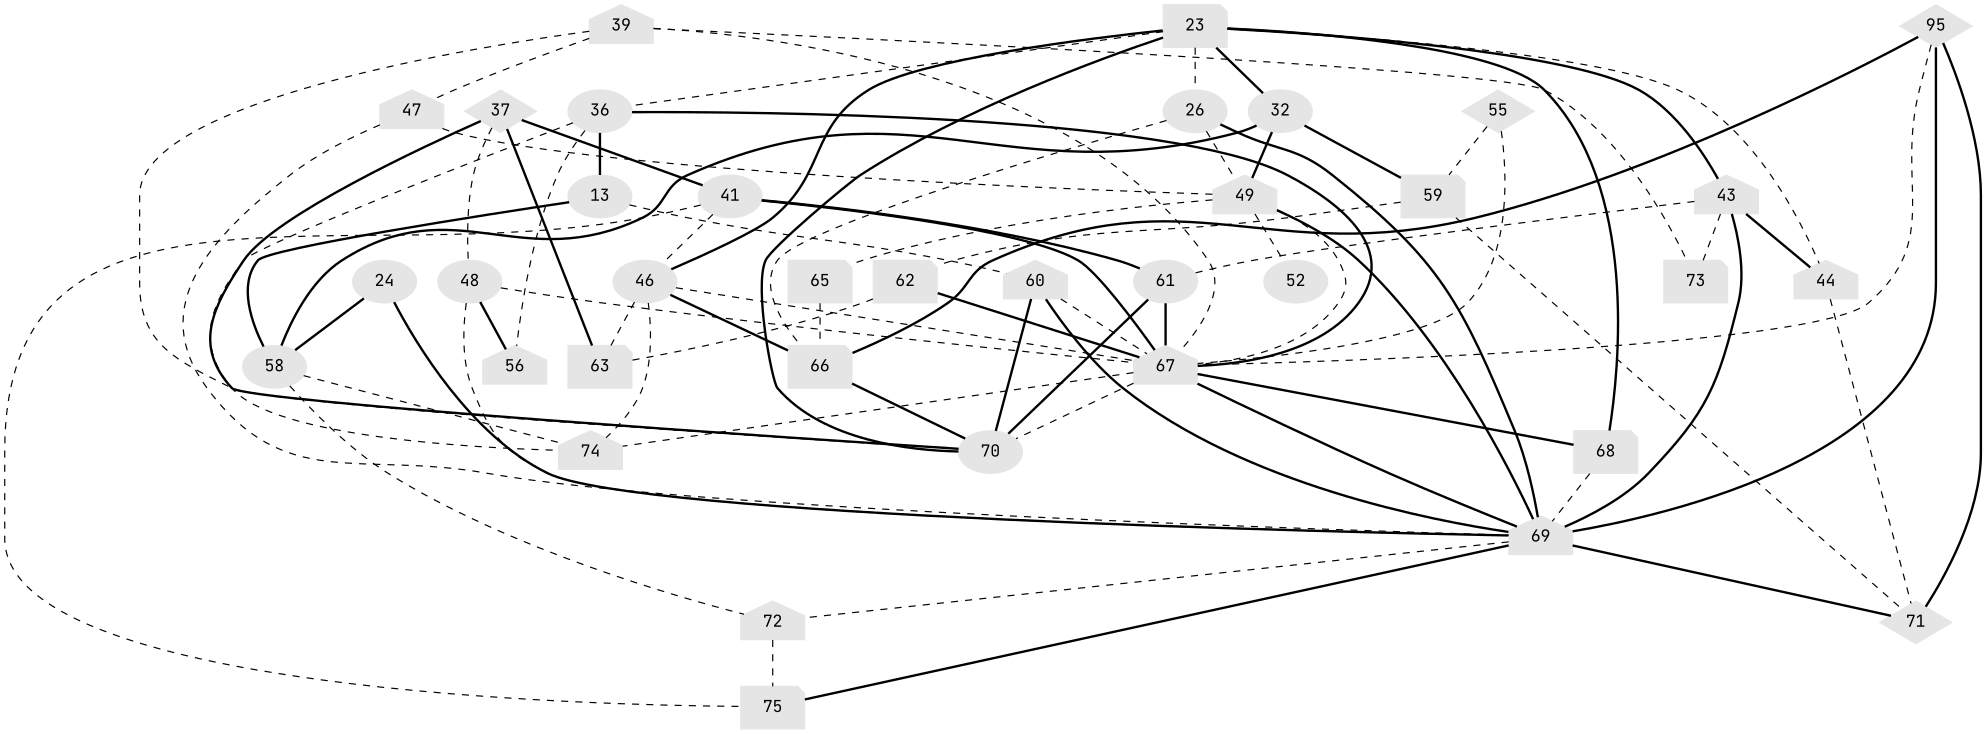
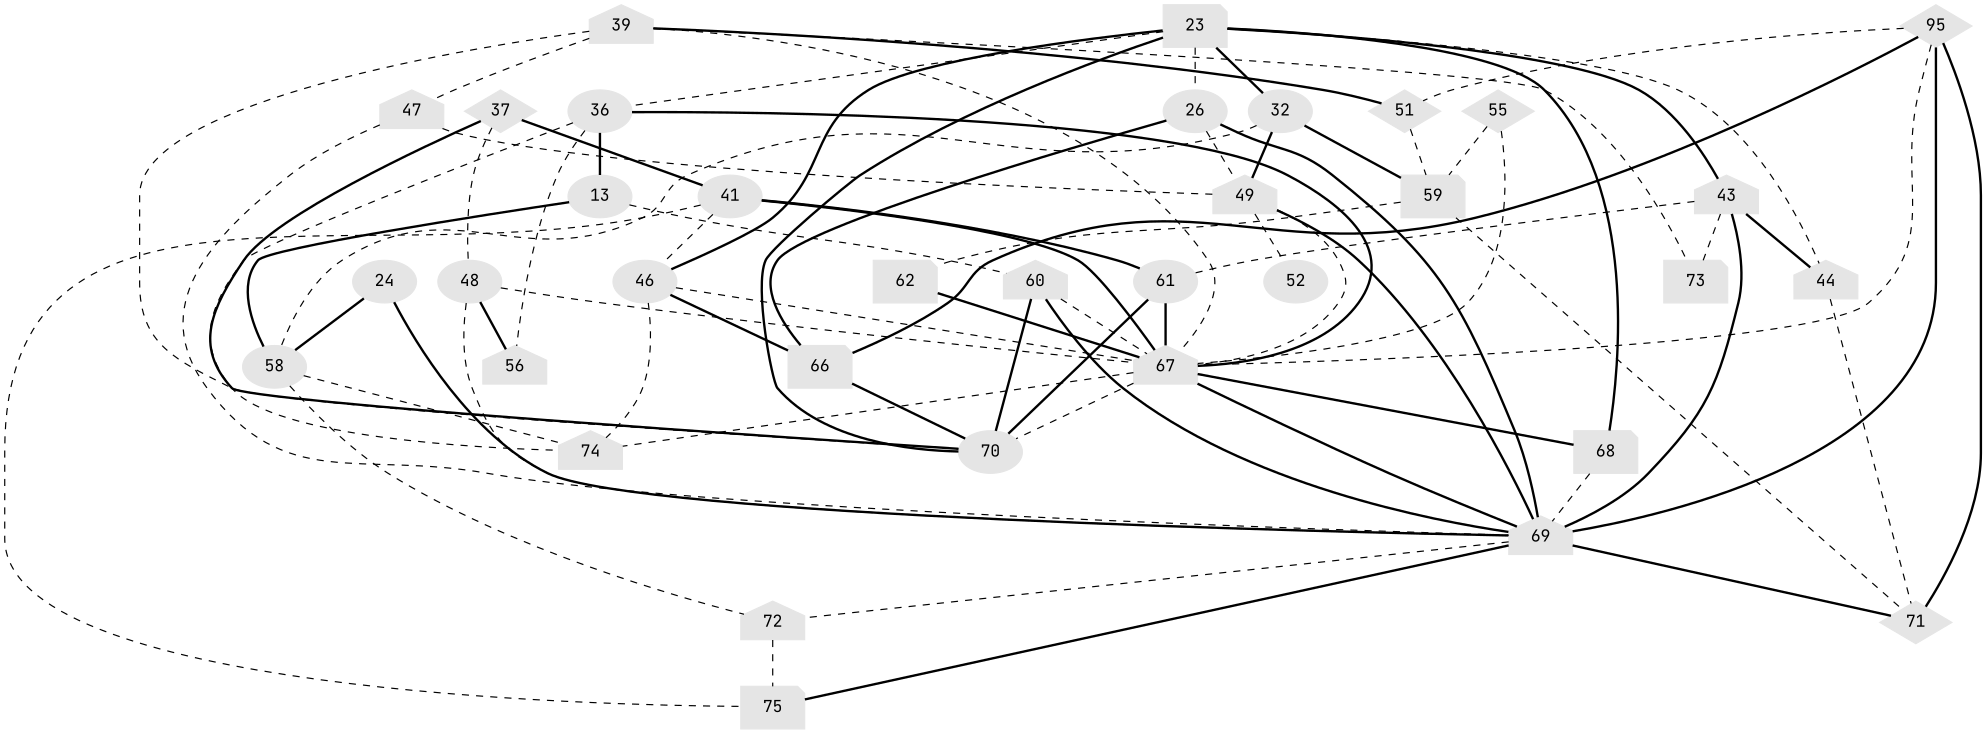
node "51": added
edge "32" -- "58": style bold -> dashed
edge "26" -- "66": style dashed -> bold
node "65": removed
node "63": removed
